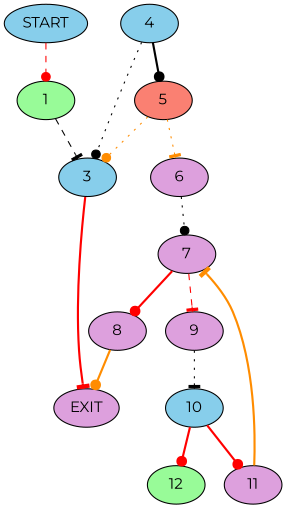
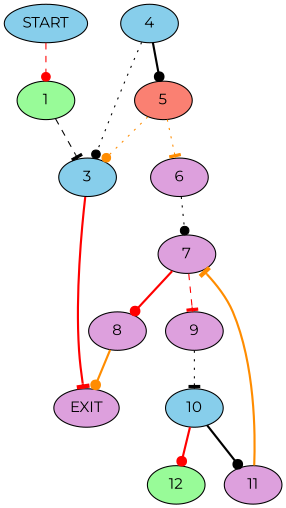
edge "10" -> "11": color red -> black
